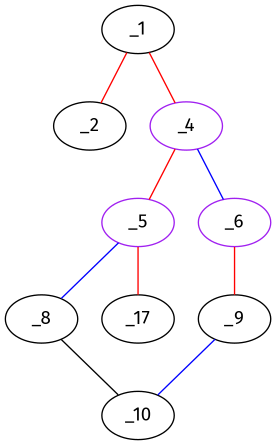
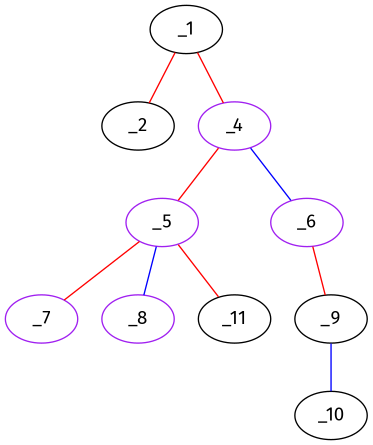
node "_7": added
node "_8": color black -> purple
node "_17": label "_17" -> "_11"
edge "_8" -- "_10": removed
